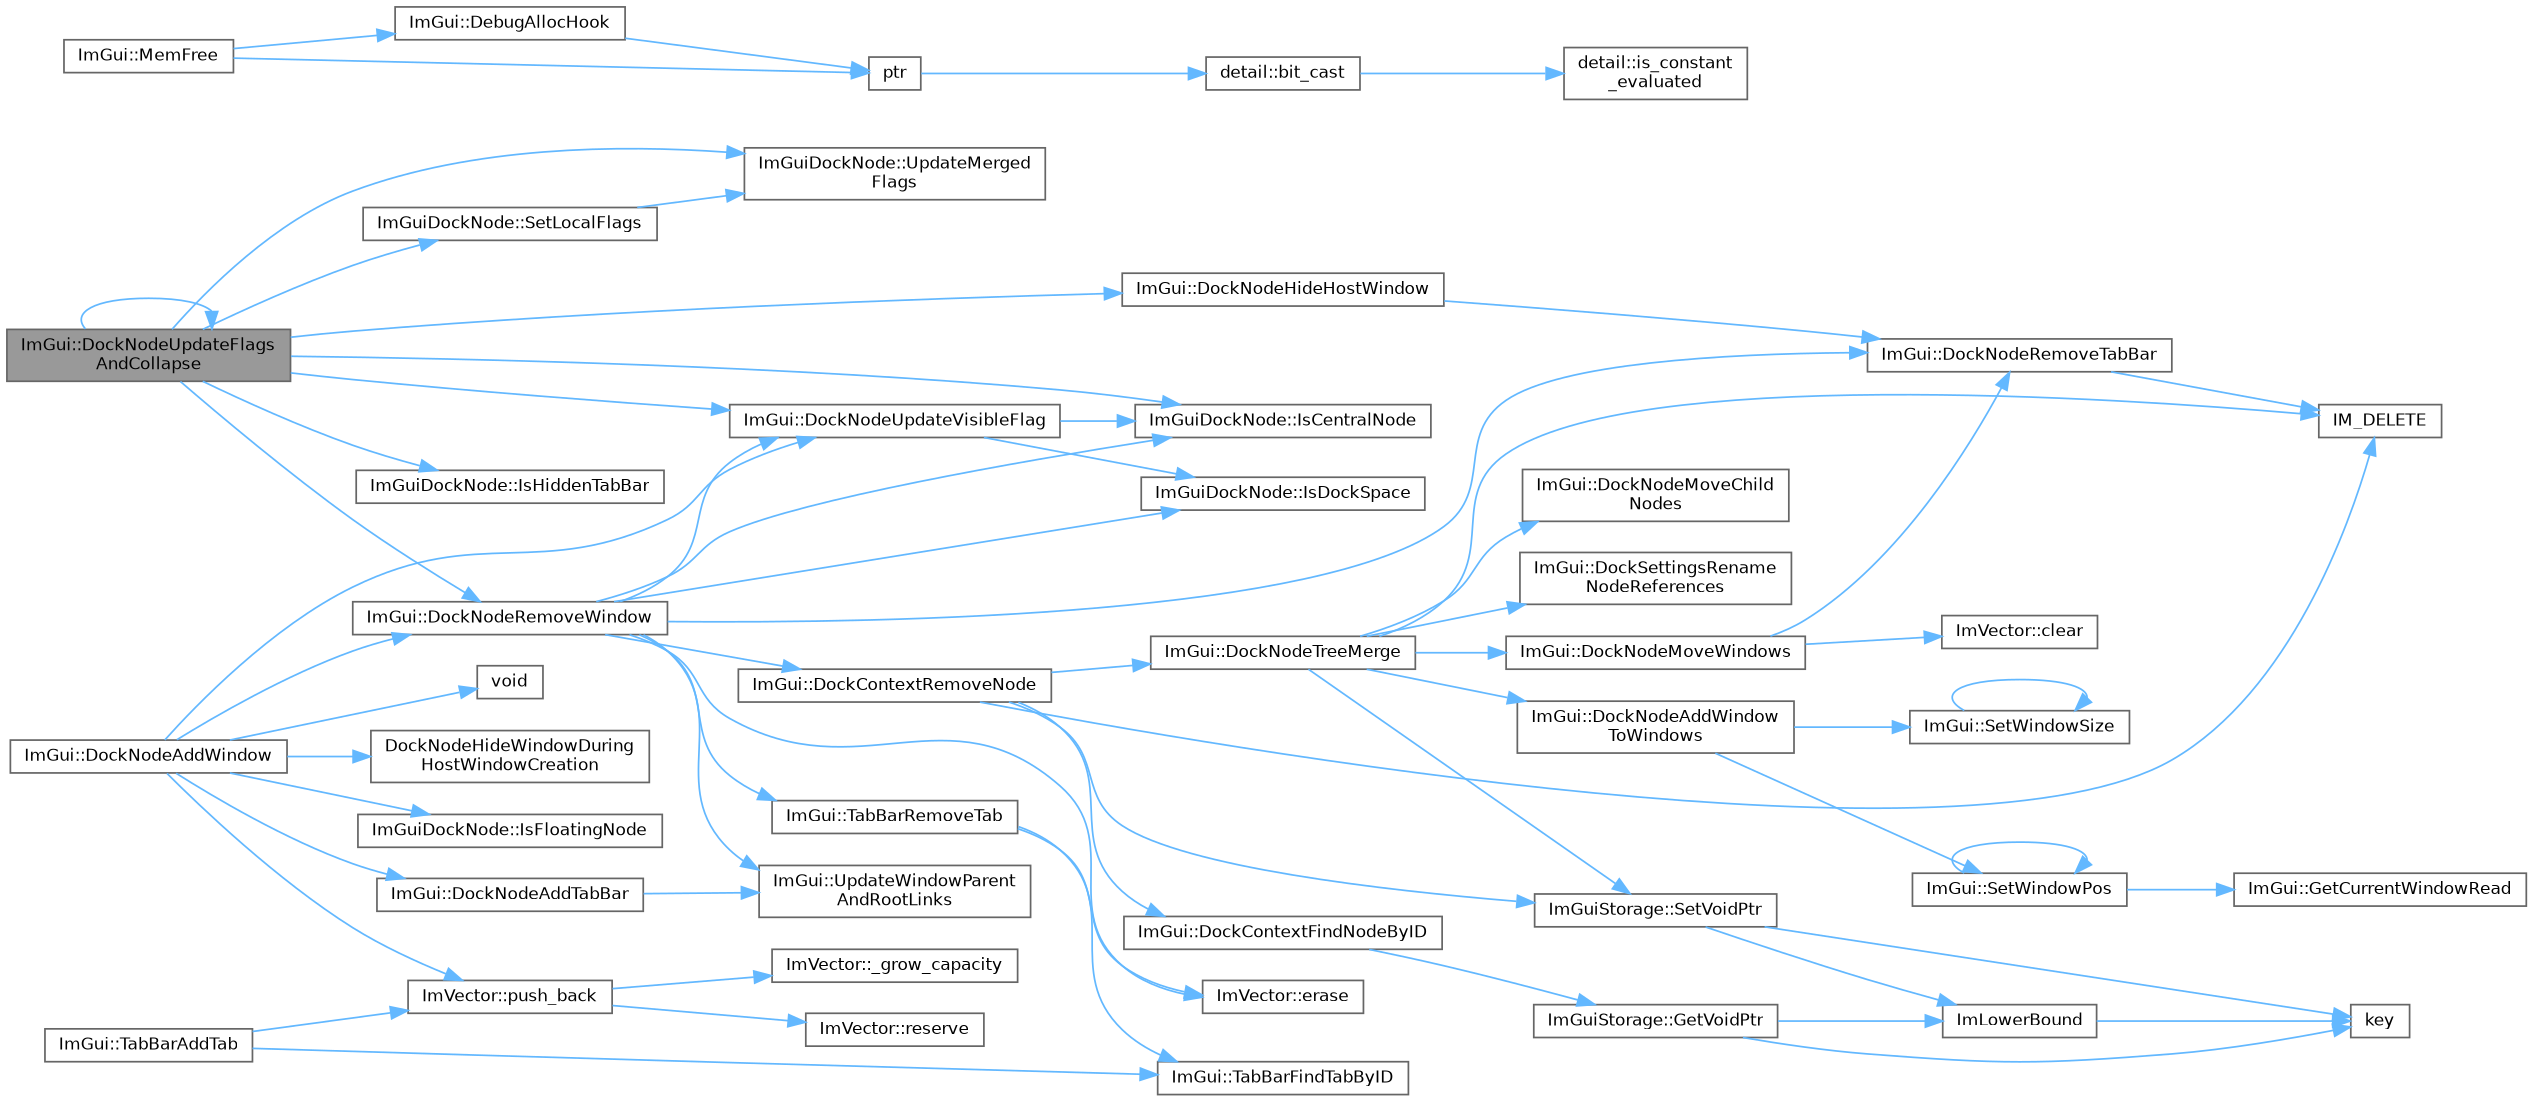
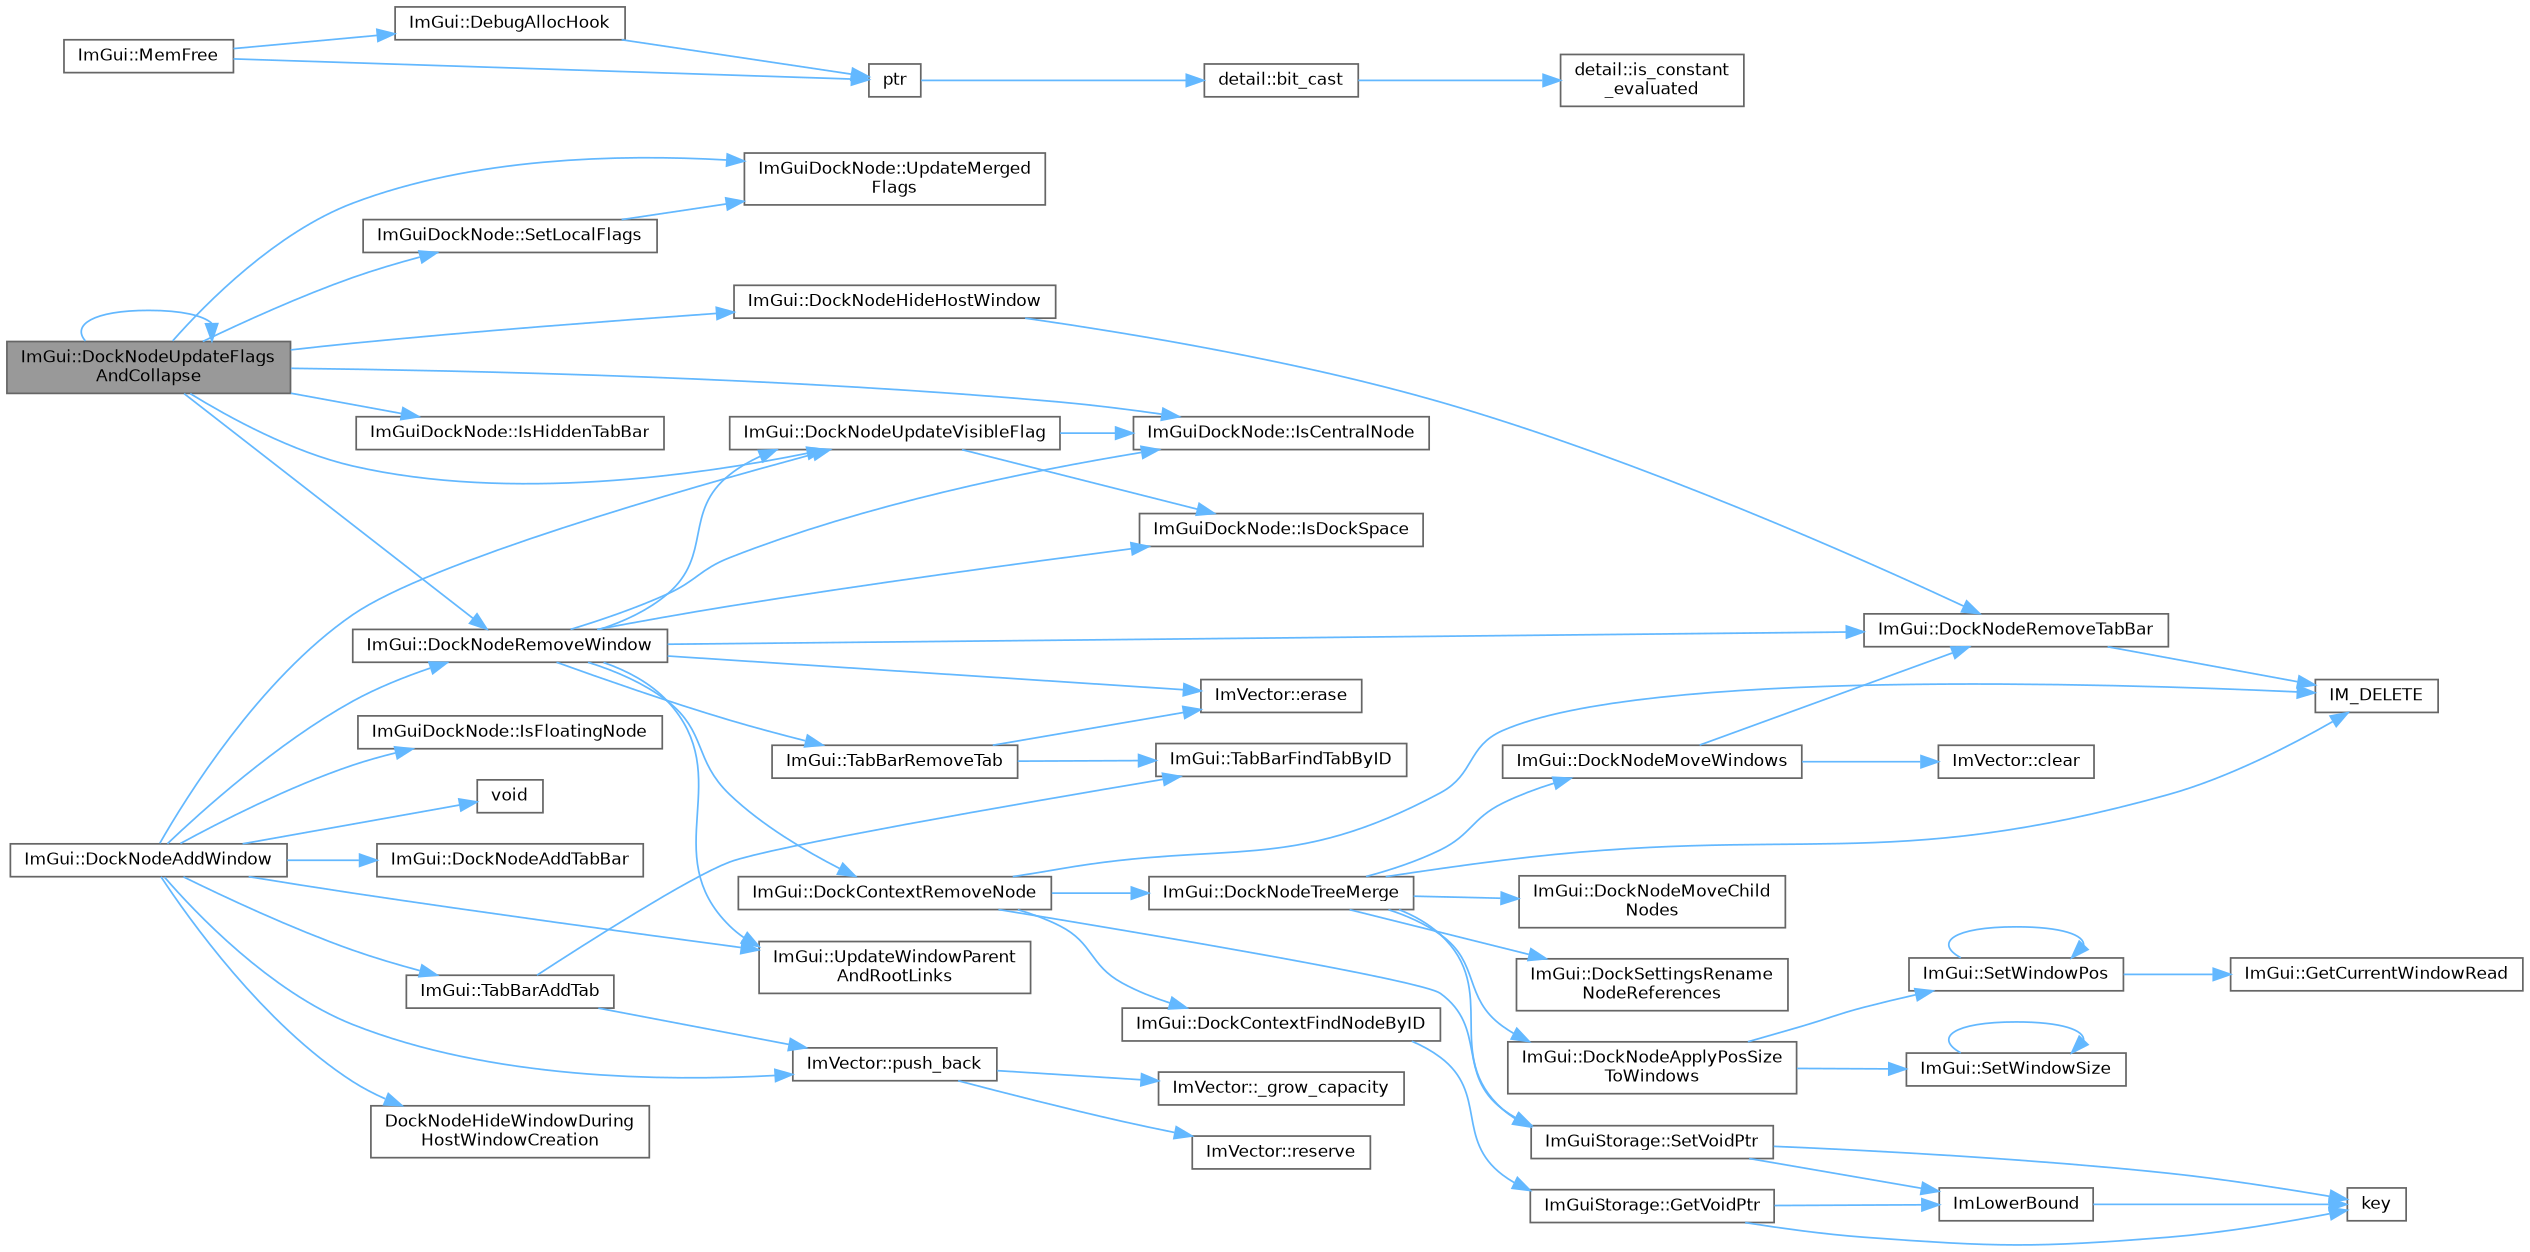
node "ImGui::DockNodeAddWindow ToWindows": label "ImGui::DockNodeAddWindow ToWindows" -> "ImGui::DockNodeApplyPosSize ToWindows"
edge "ImGui::DockNodeAddTabBar" -> "ImGui::UpdateWindowParent AndRootLinks": now "ImGui::DockNodeAddWindow" -> "ImGui::UpdateWindowParent AndRootLinks"
edge "ImGui::DockNodeAddWindow" -> "ImGui::TabBarAddTab": added
